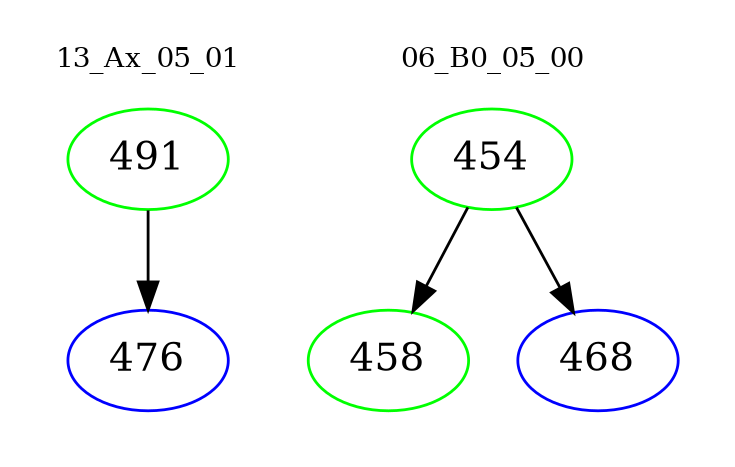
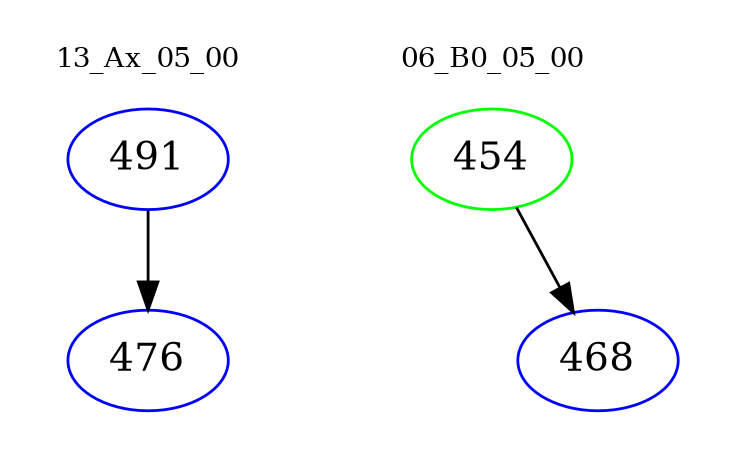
cluster "13_Ax_05_01": label "13_Ax_05_01" -> "13_Ax_05_00"
node "491": color green -> blue
node "458": removed
